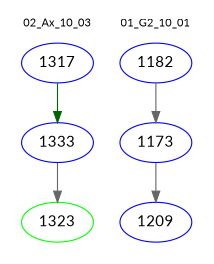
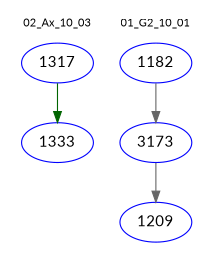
node "1173": label "1173" -> "3173"
node "1323": removed
